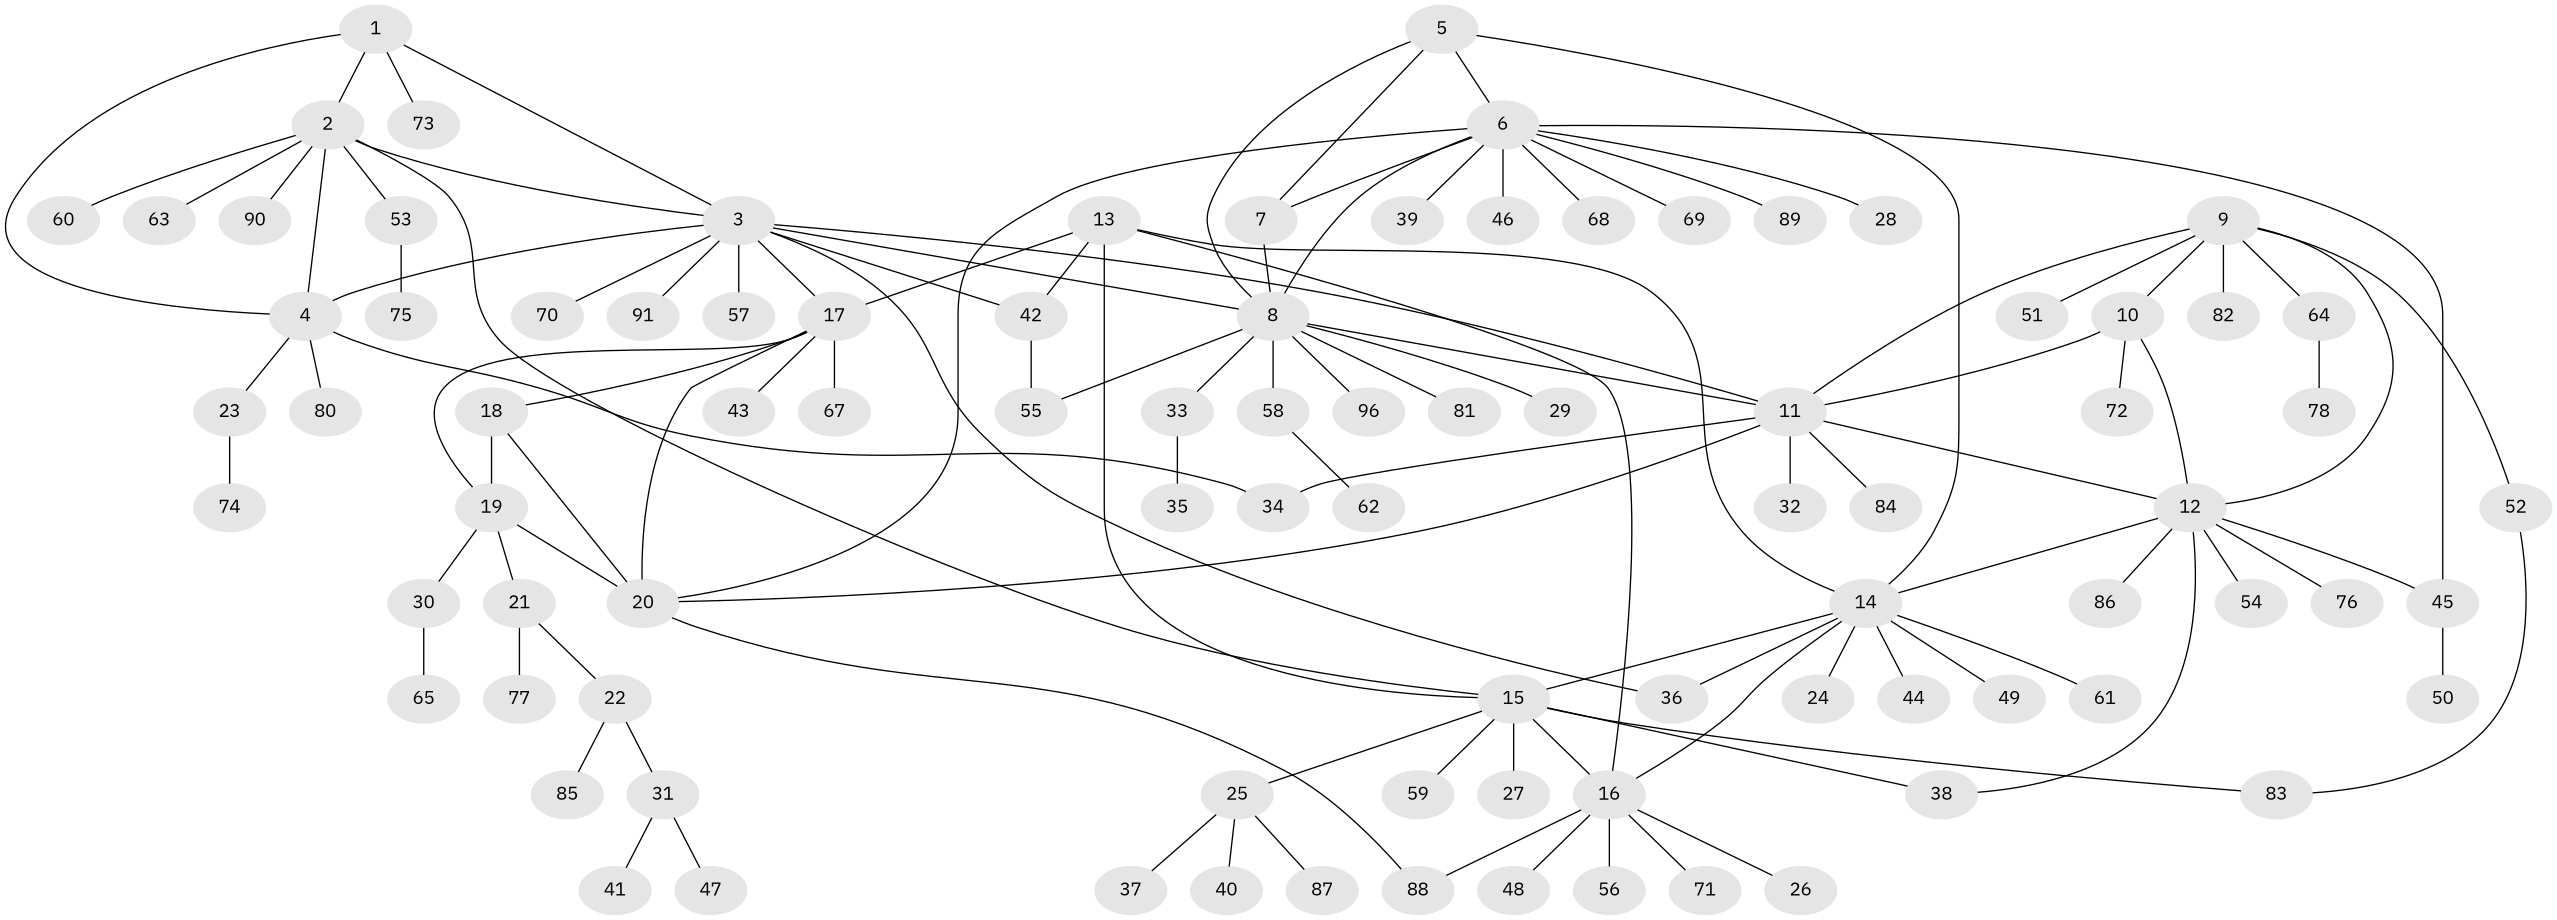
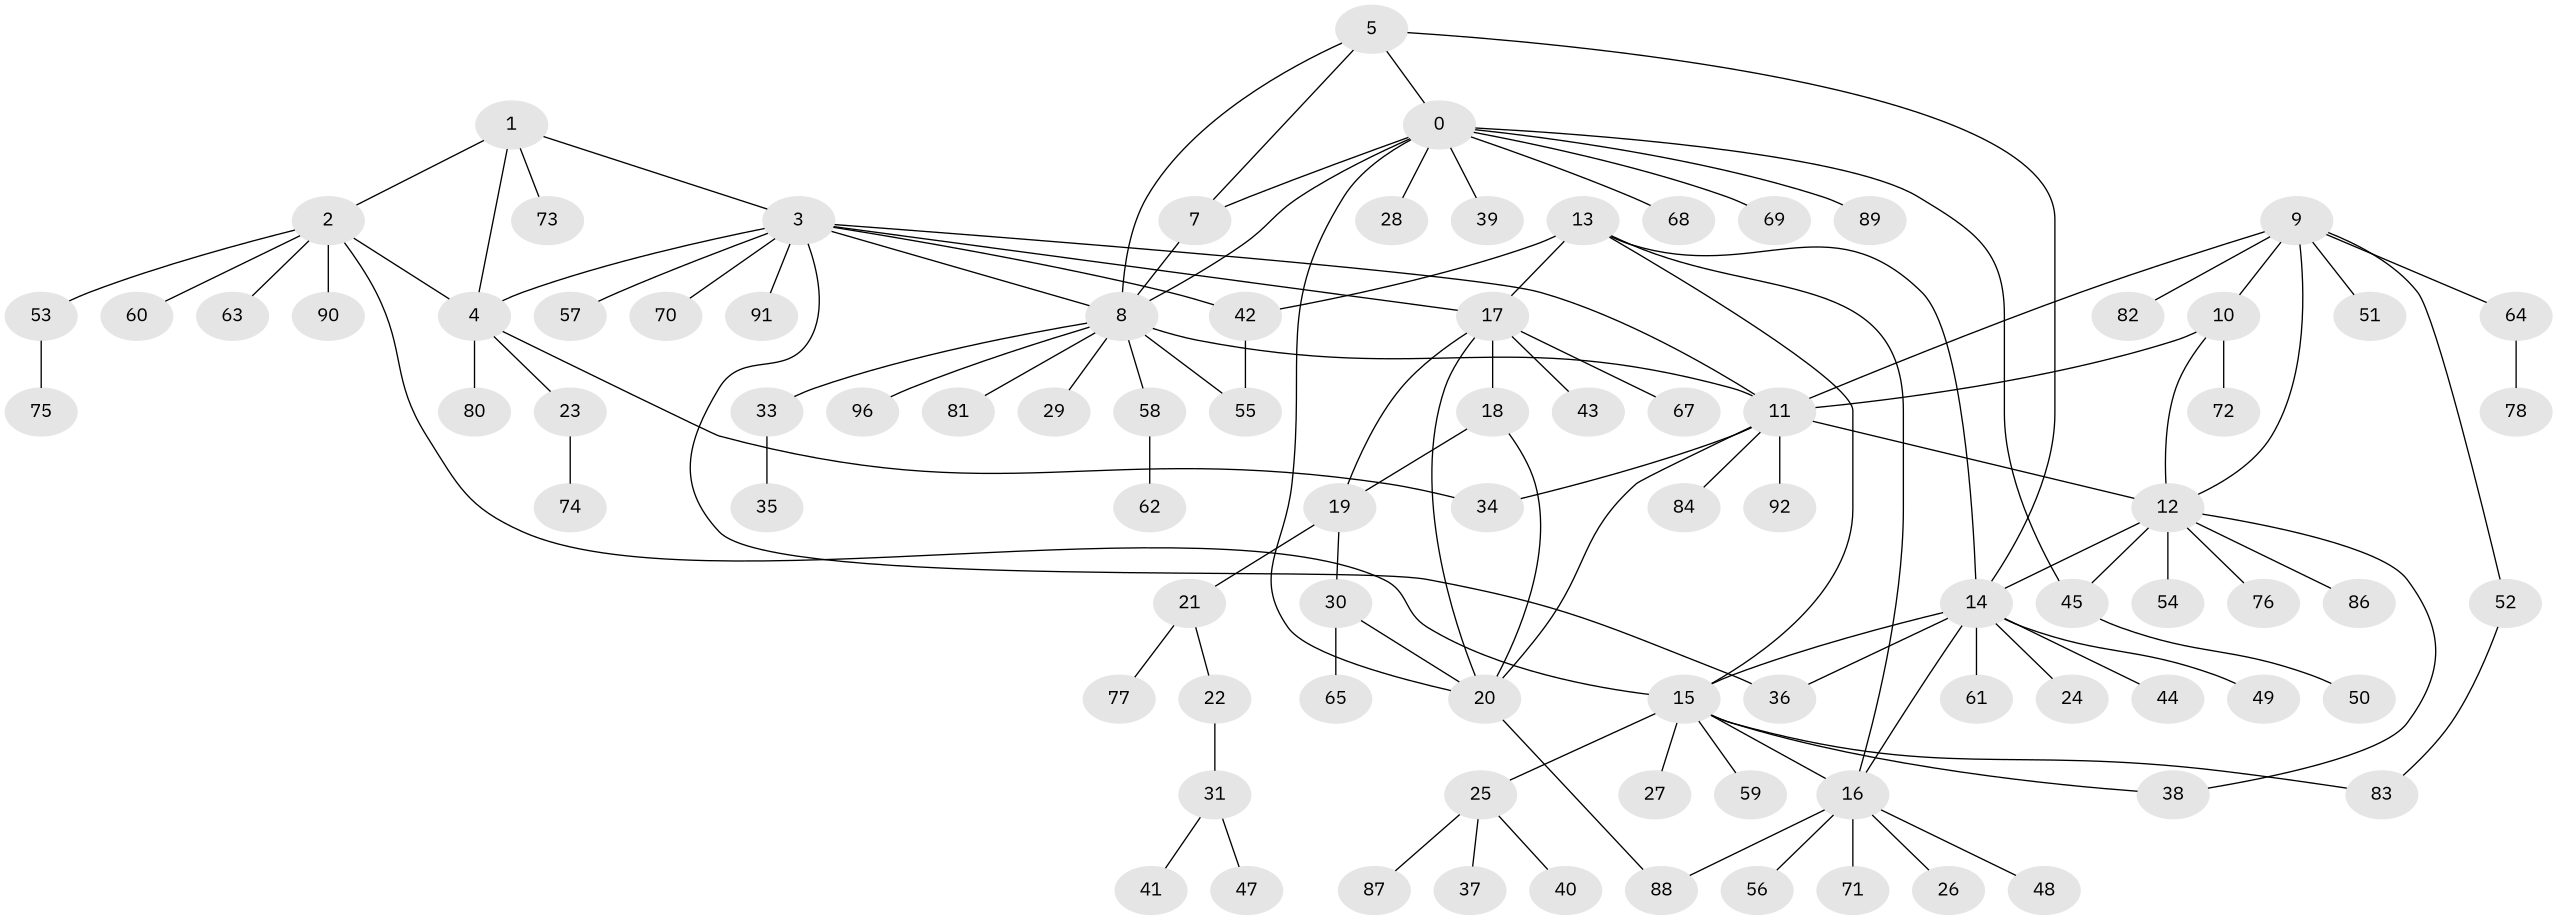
node "6": label "6" -> "0"
edge "2" -- "3": removed
node "46": removed
node "32": label "32" -> "92"
edge "19" -- "20": now "30" -- "20"
node "85": removed
